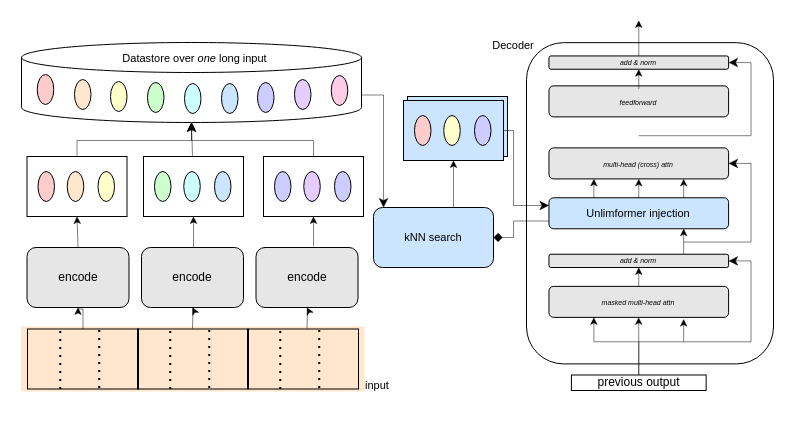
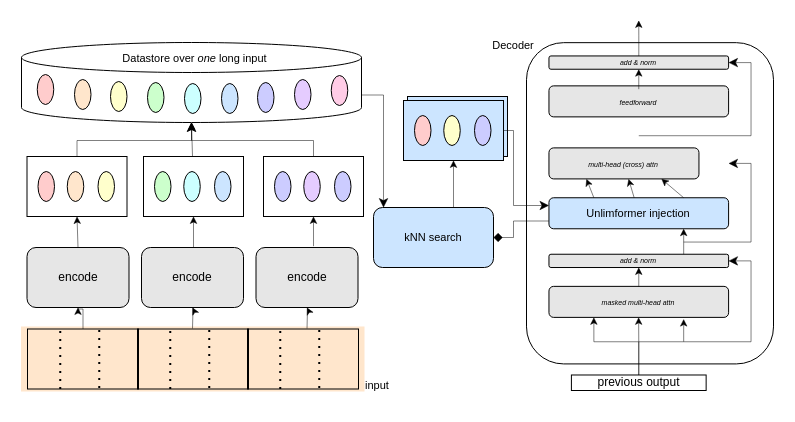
node "multi-head (cross) attn": size 180x31 -> 150x31
